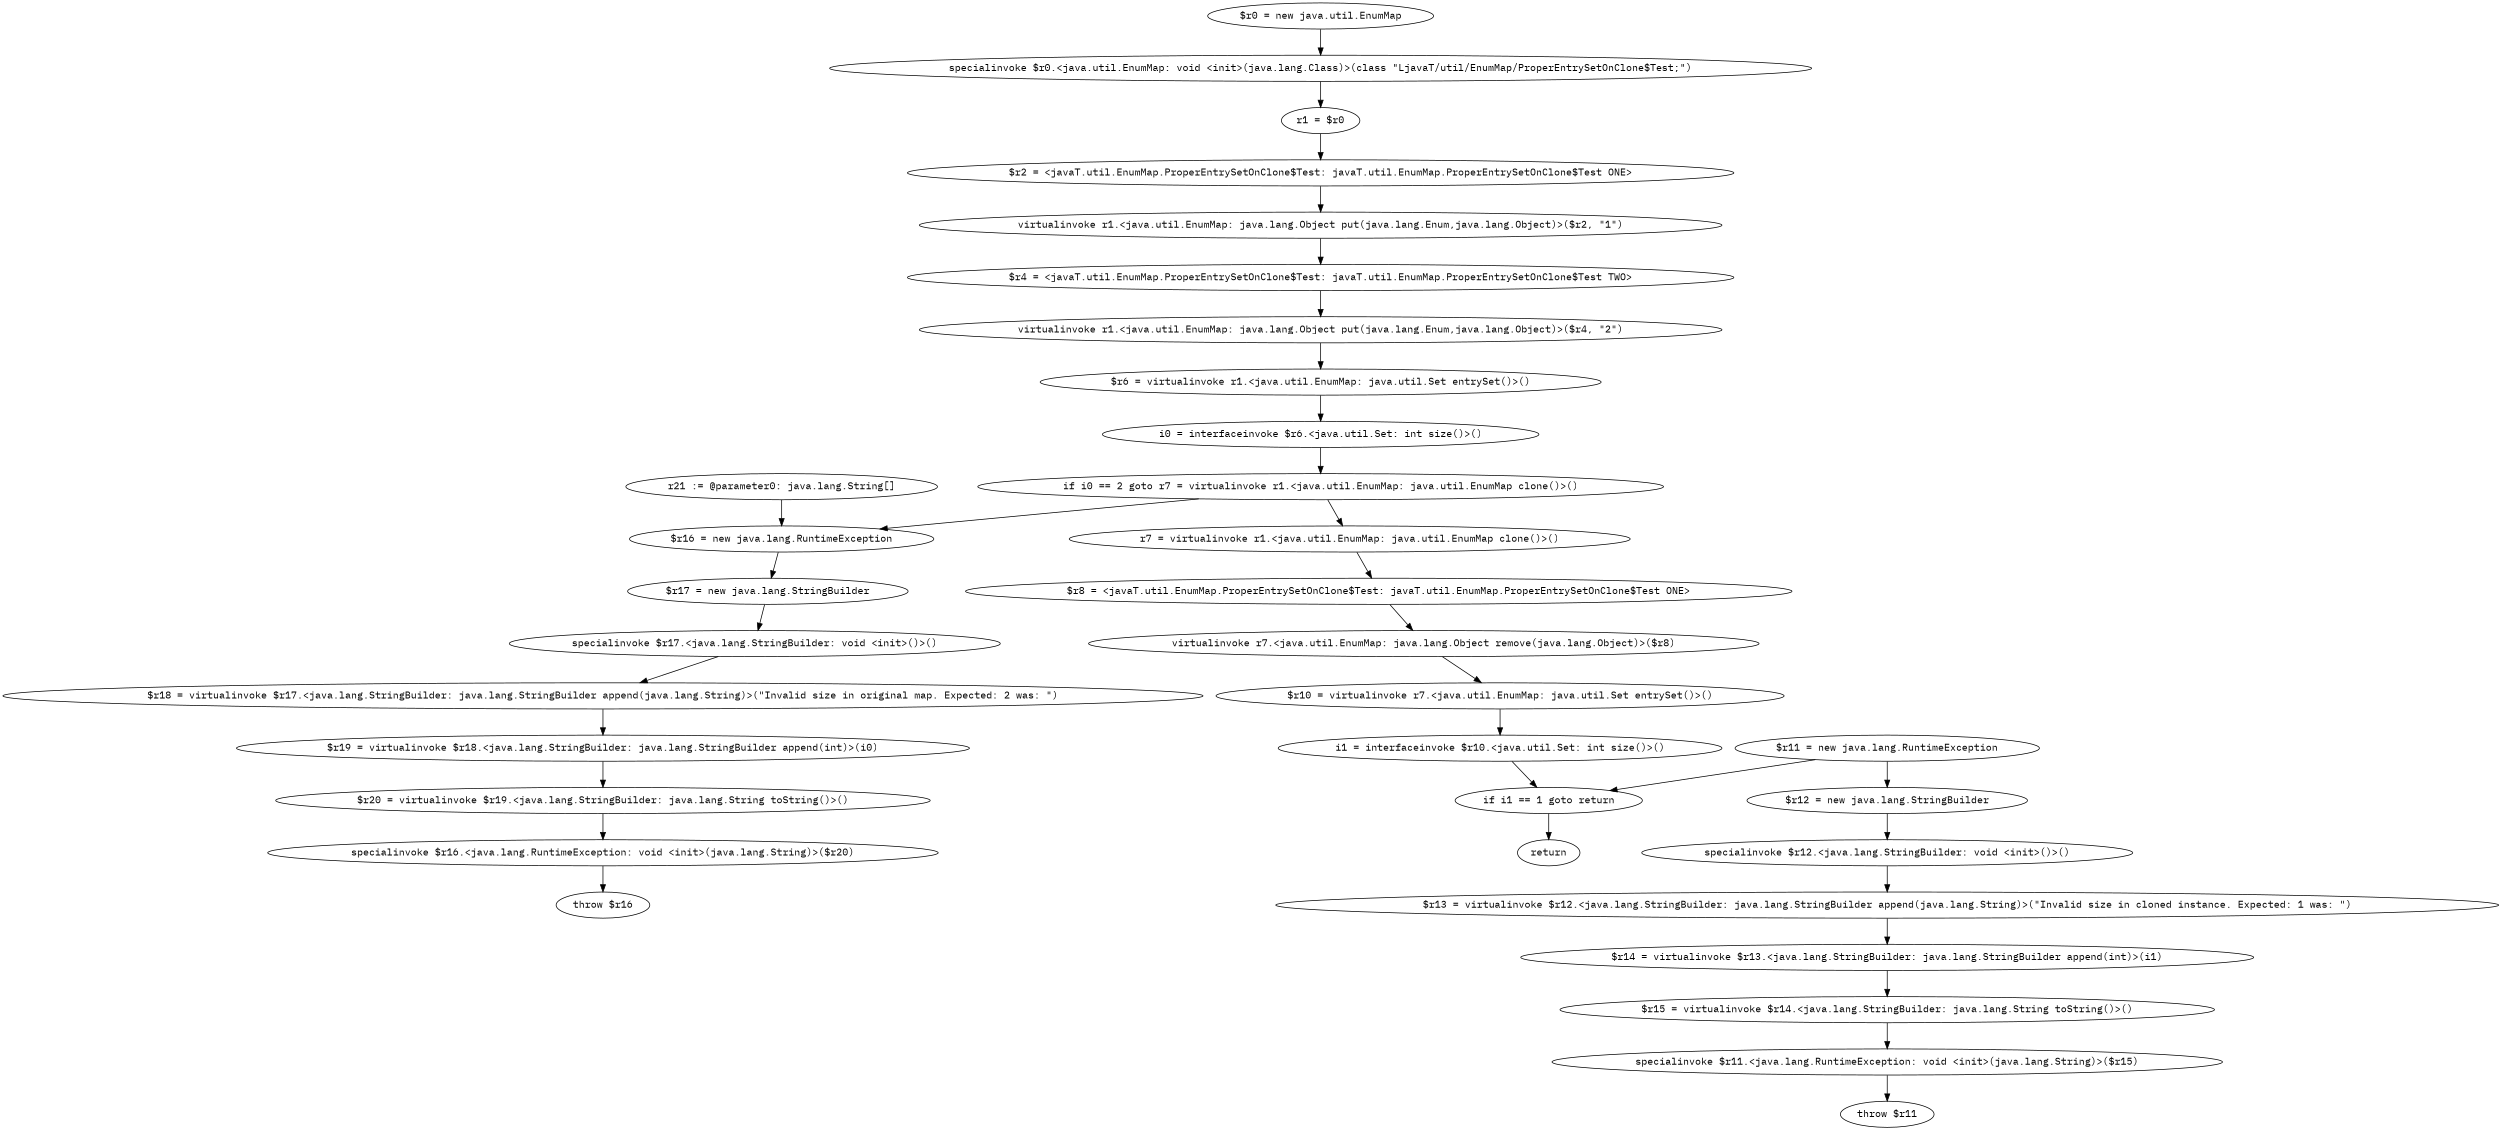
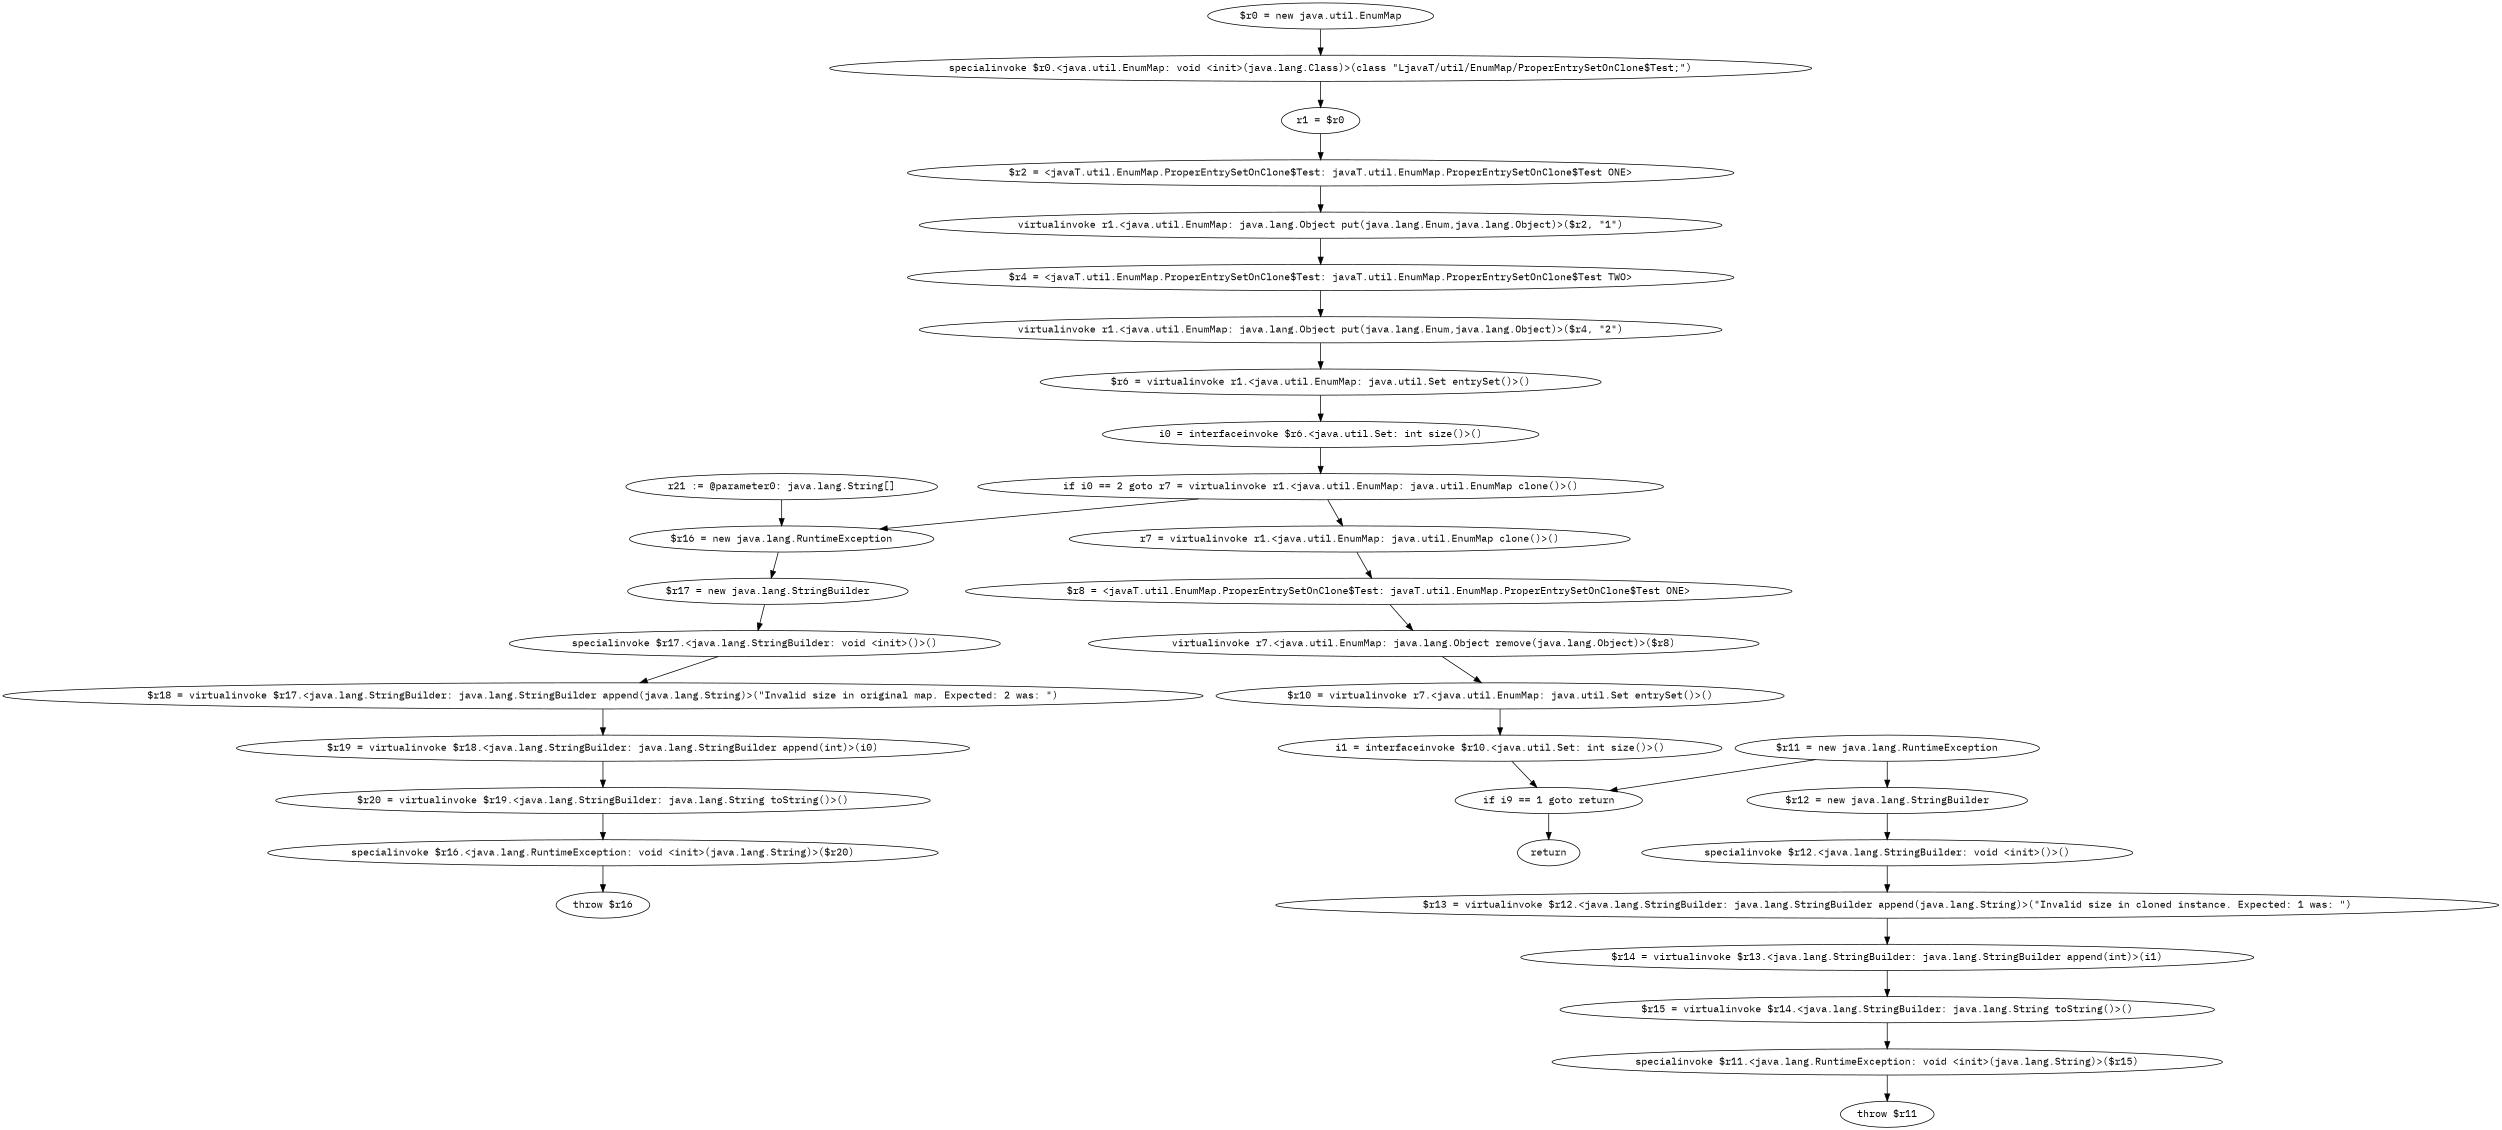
node "if i1 == 1 goto return": label "if i1 == 1 goto return" -> "if i9 == 1 goto return"
